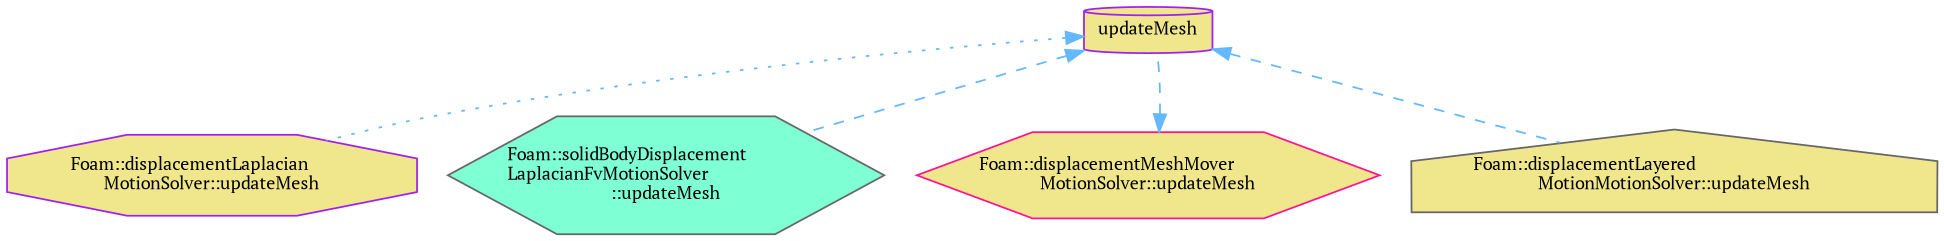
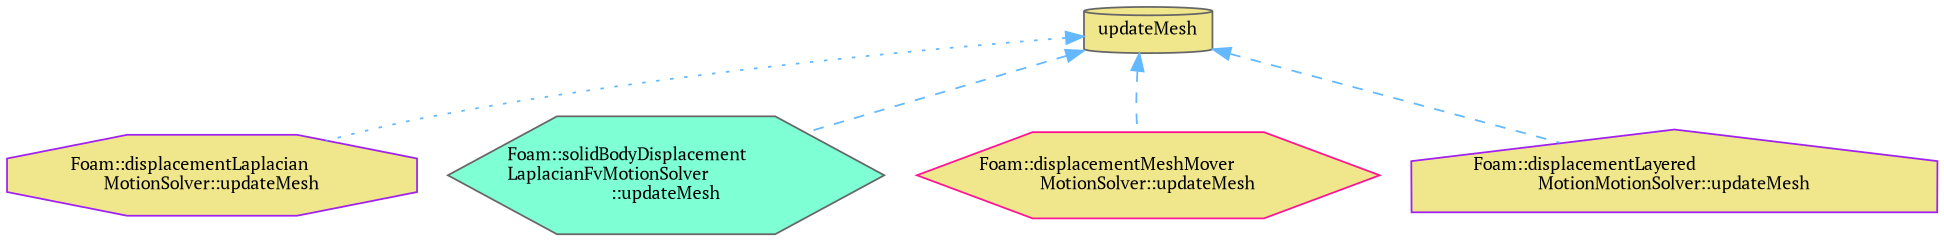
node "updateMesh": color purple -> gray40
edge "updateMesh" -> "Foam::displacementMeshMover MotionSolver::updateMesh": reversed
node "Foam::displacementLayered MotionMotionSolver::updateMesh": color gray40 -> purple
